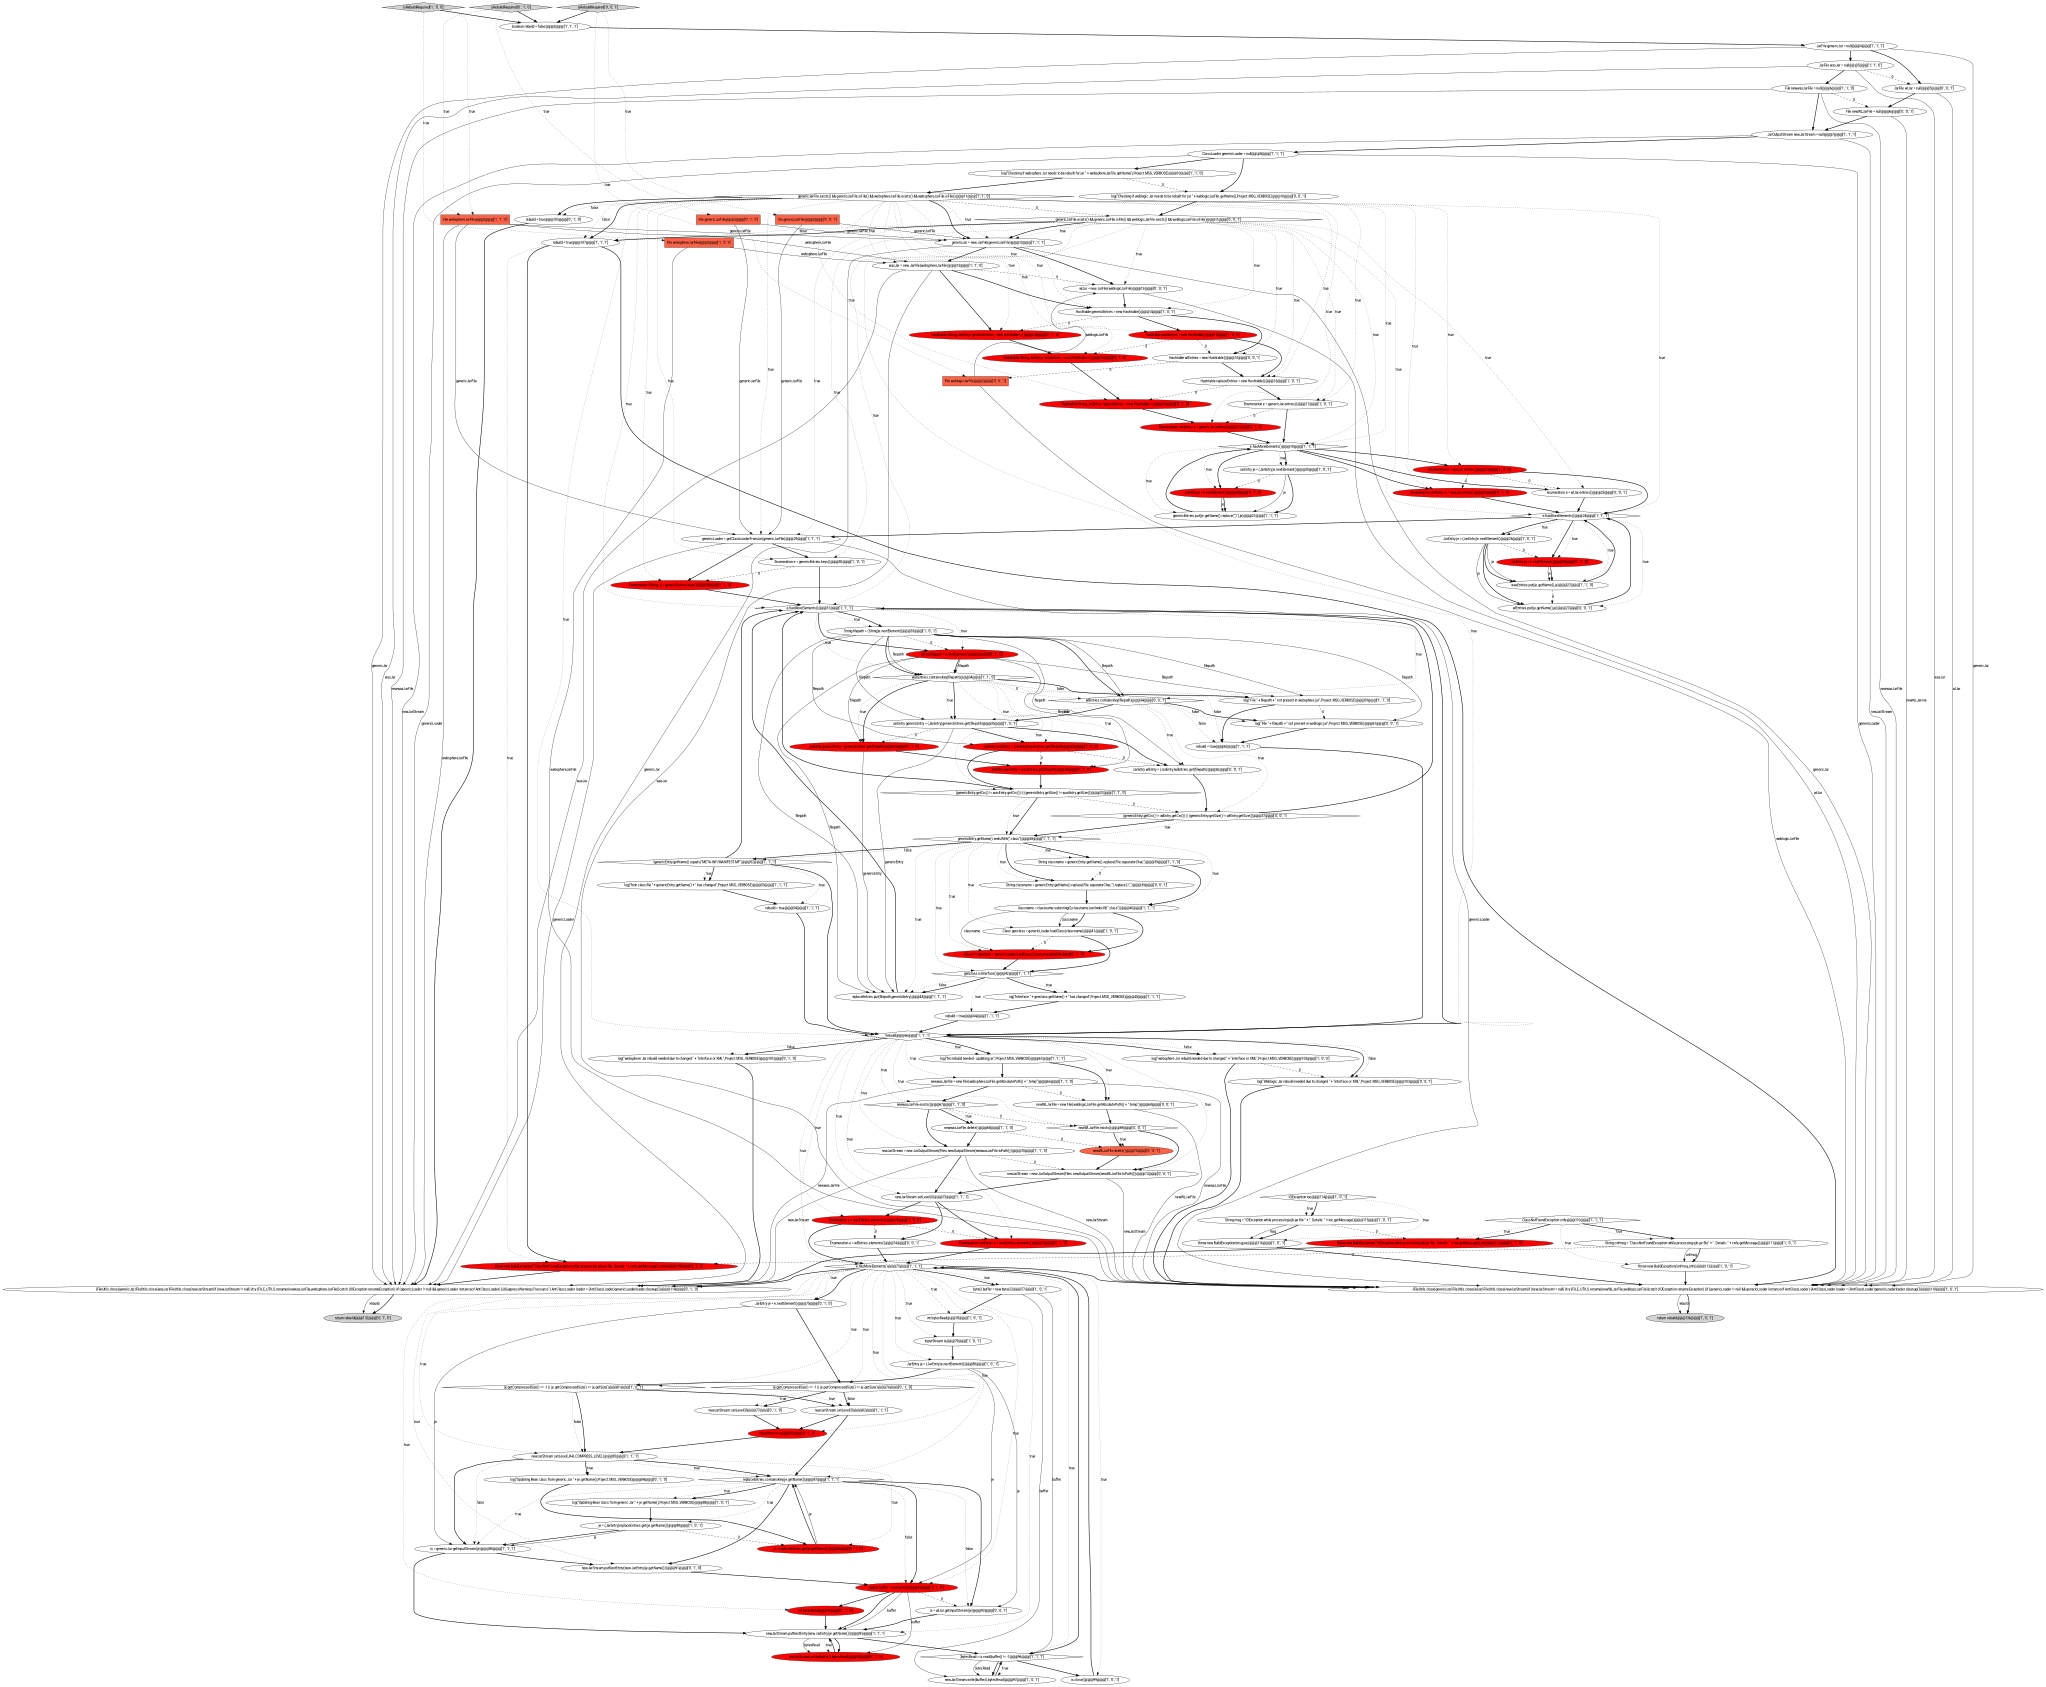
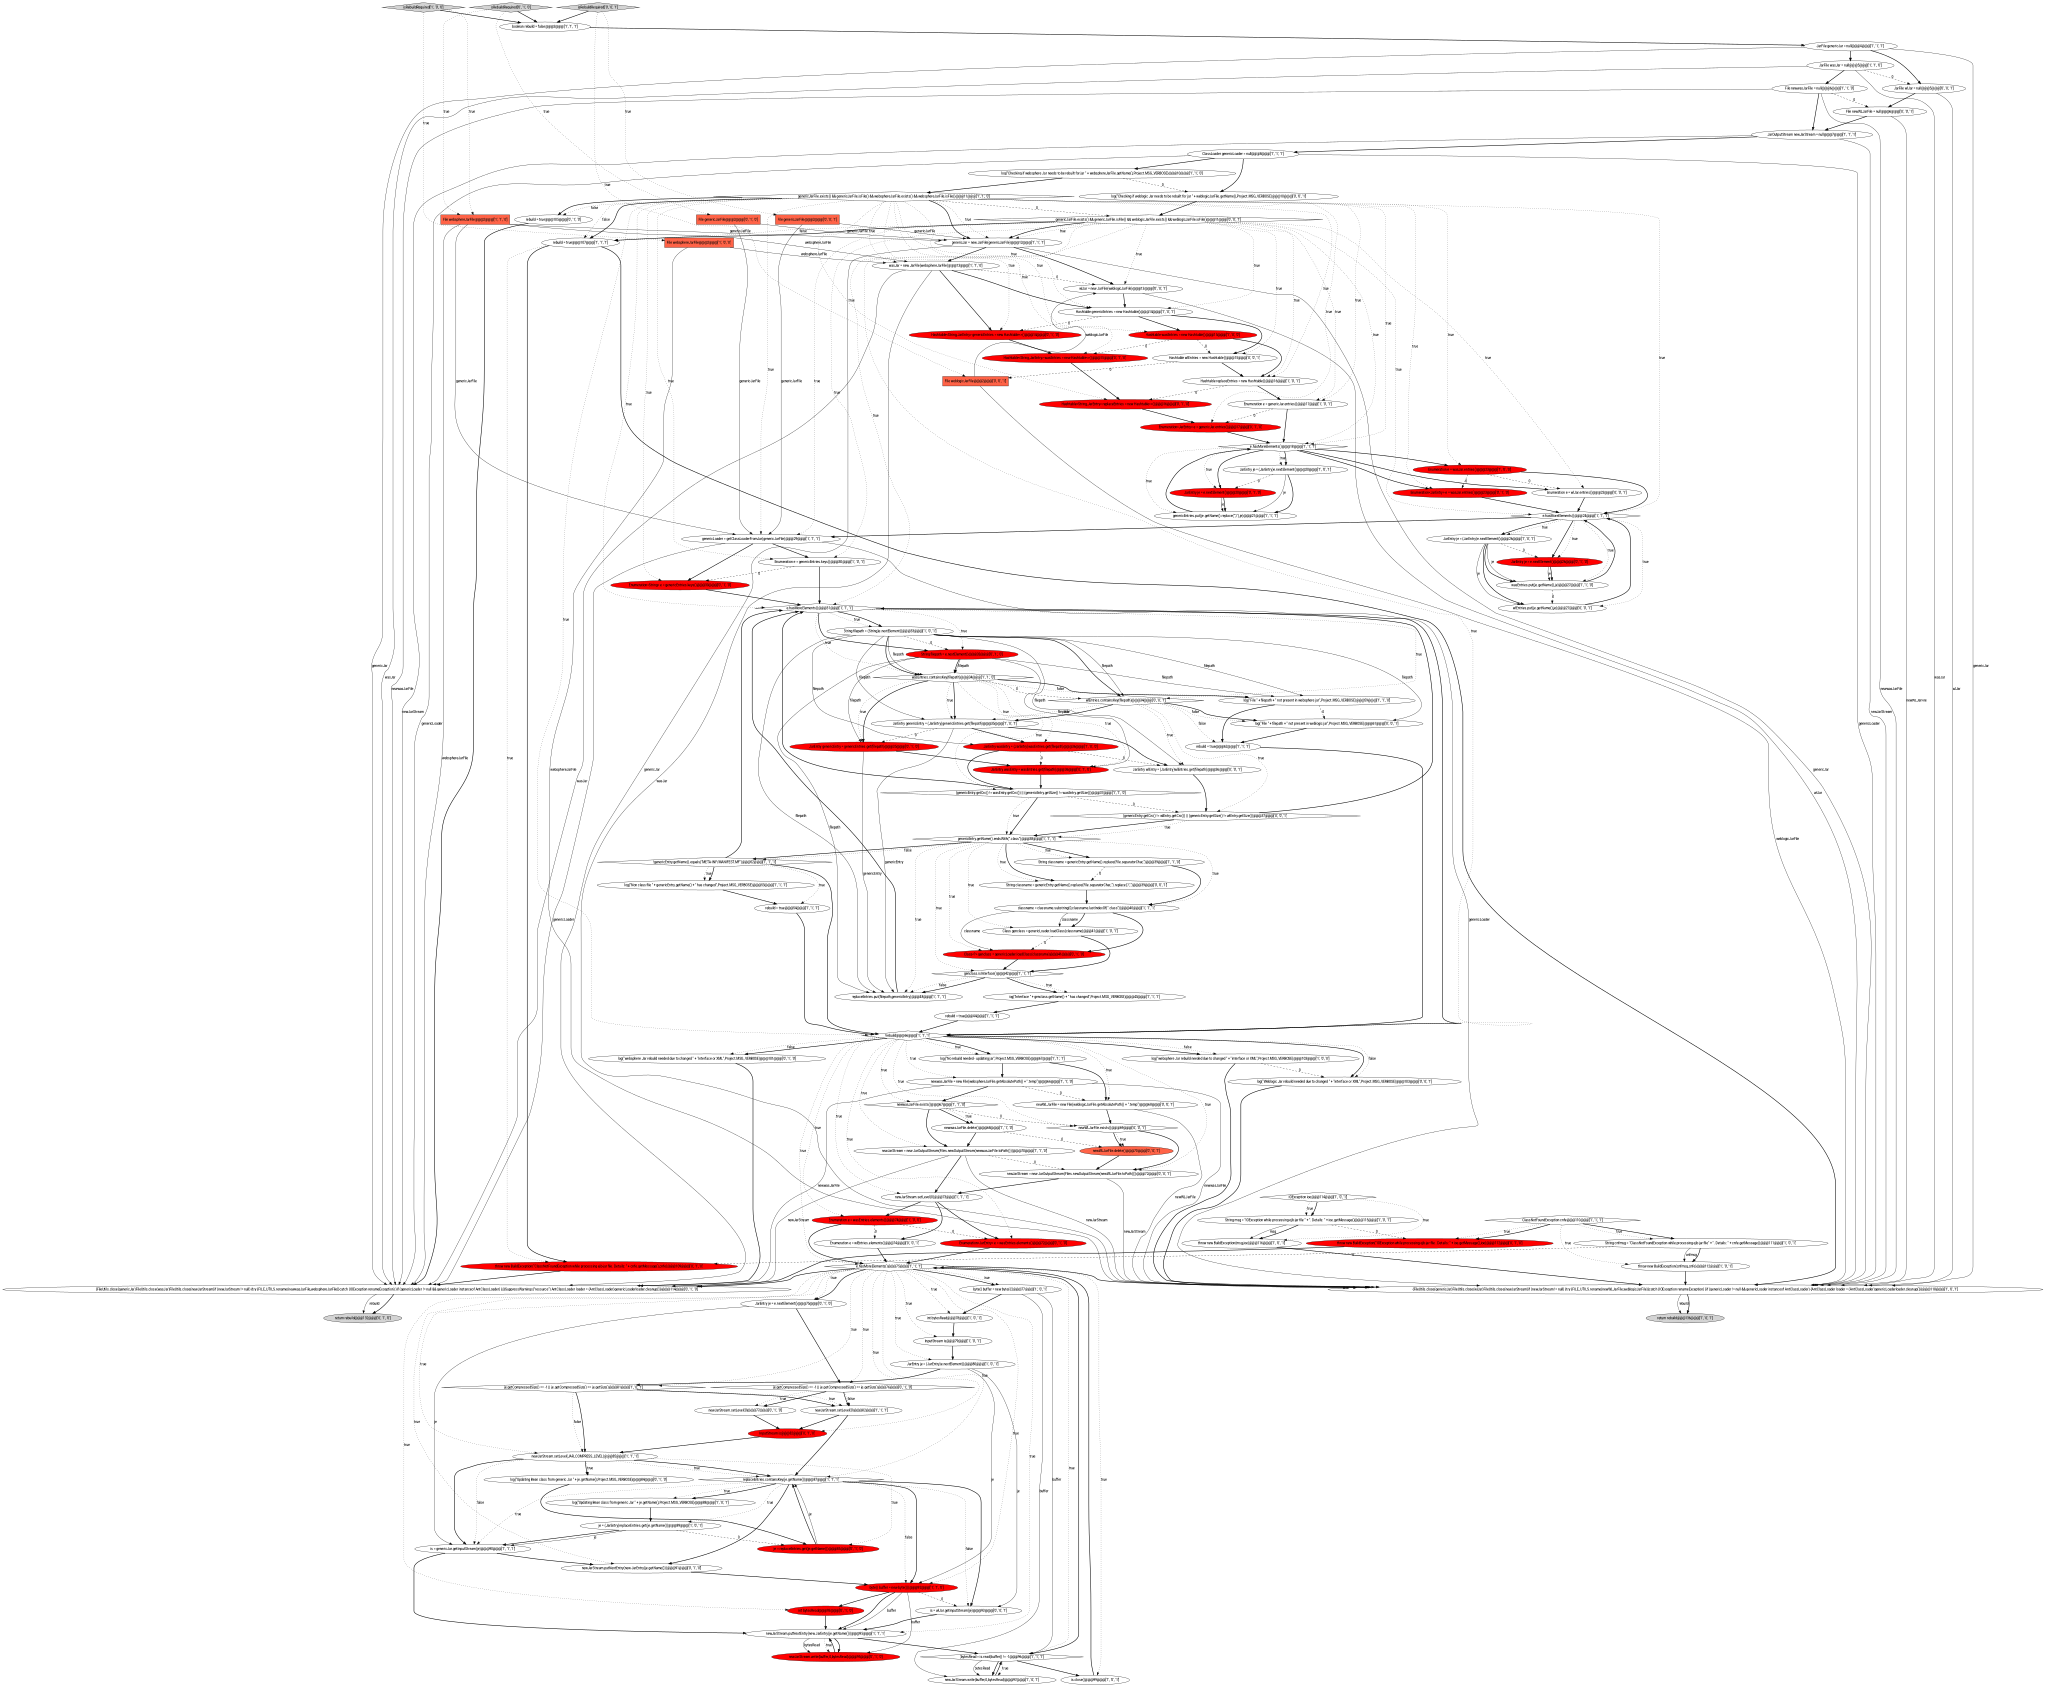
edge "wasEntries.containsKey(filepath)@@@34@@@['1', '1', '0']" -> "rebuild = true@@@62@@@['1', '1', '1']": removed, label "false"
edge "wasEntries.containsKey(filepath)@@@34@@@['1', '1', '0']" -> "wlEntries.containsKey(filepath)@@@34@@@['0', '0', '1']": style dotted -> dashed
edge "genclass.isInterface()@@@42@@@['1', '1', '1']" -> "rebuild = true@@@44@@@['1', '1', '1']": removed, label "true"
